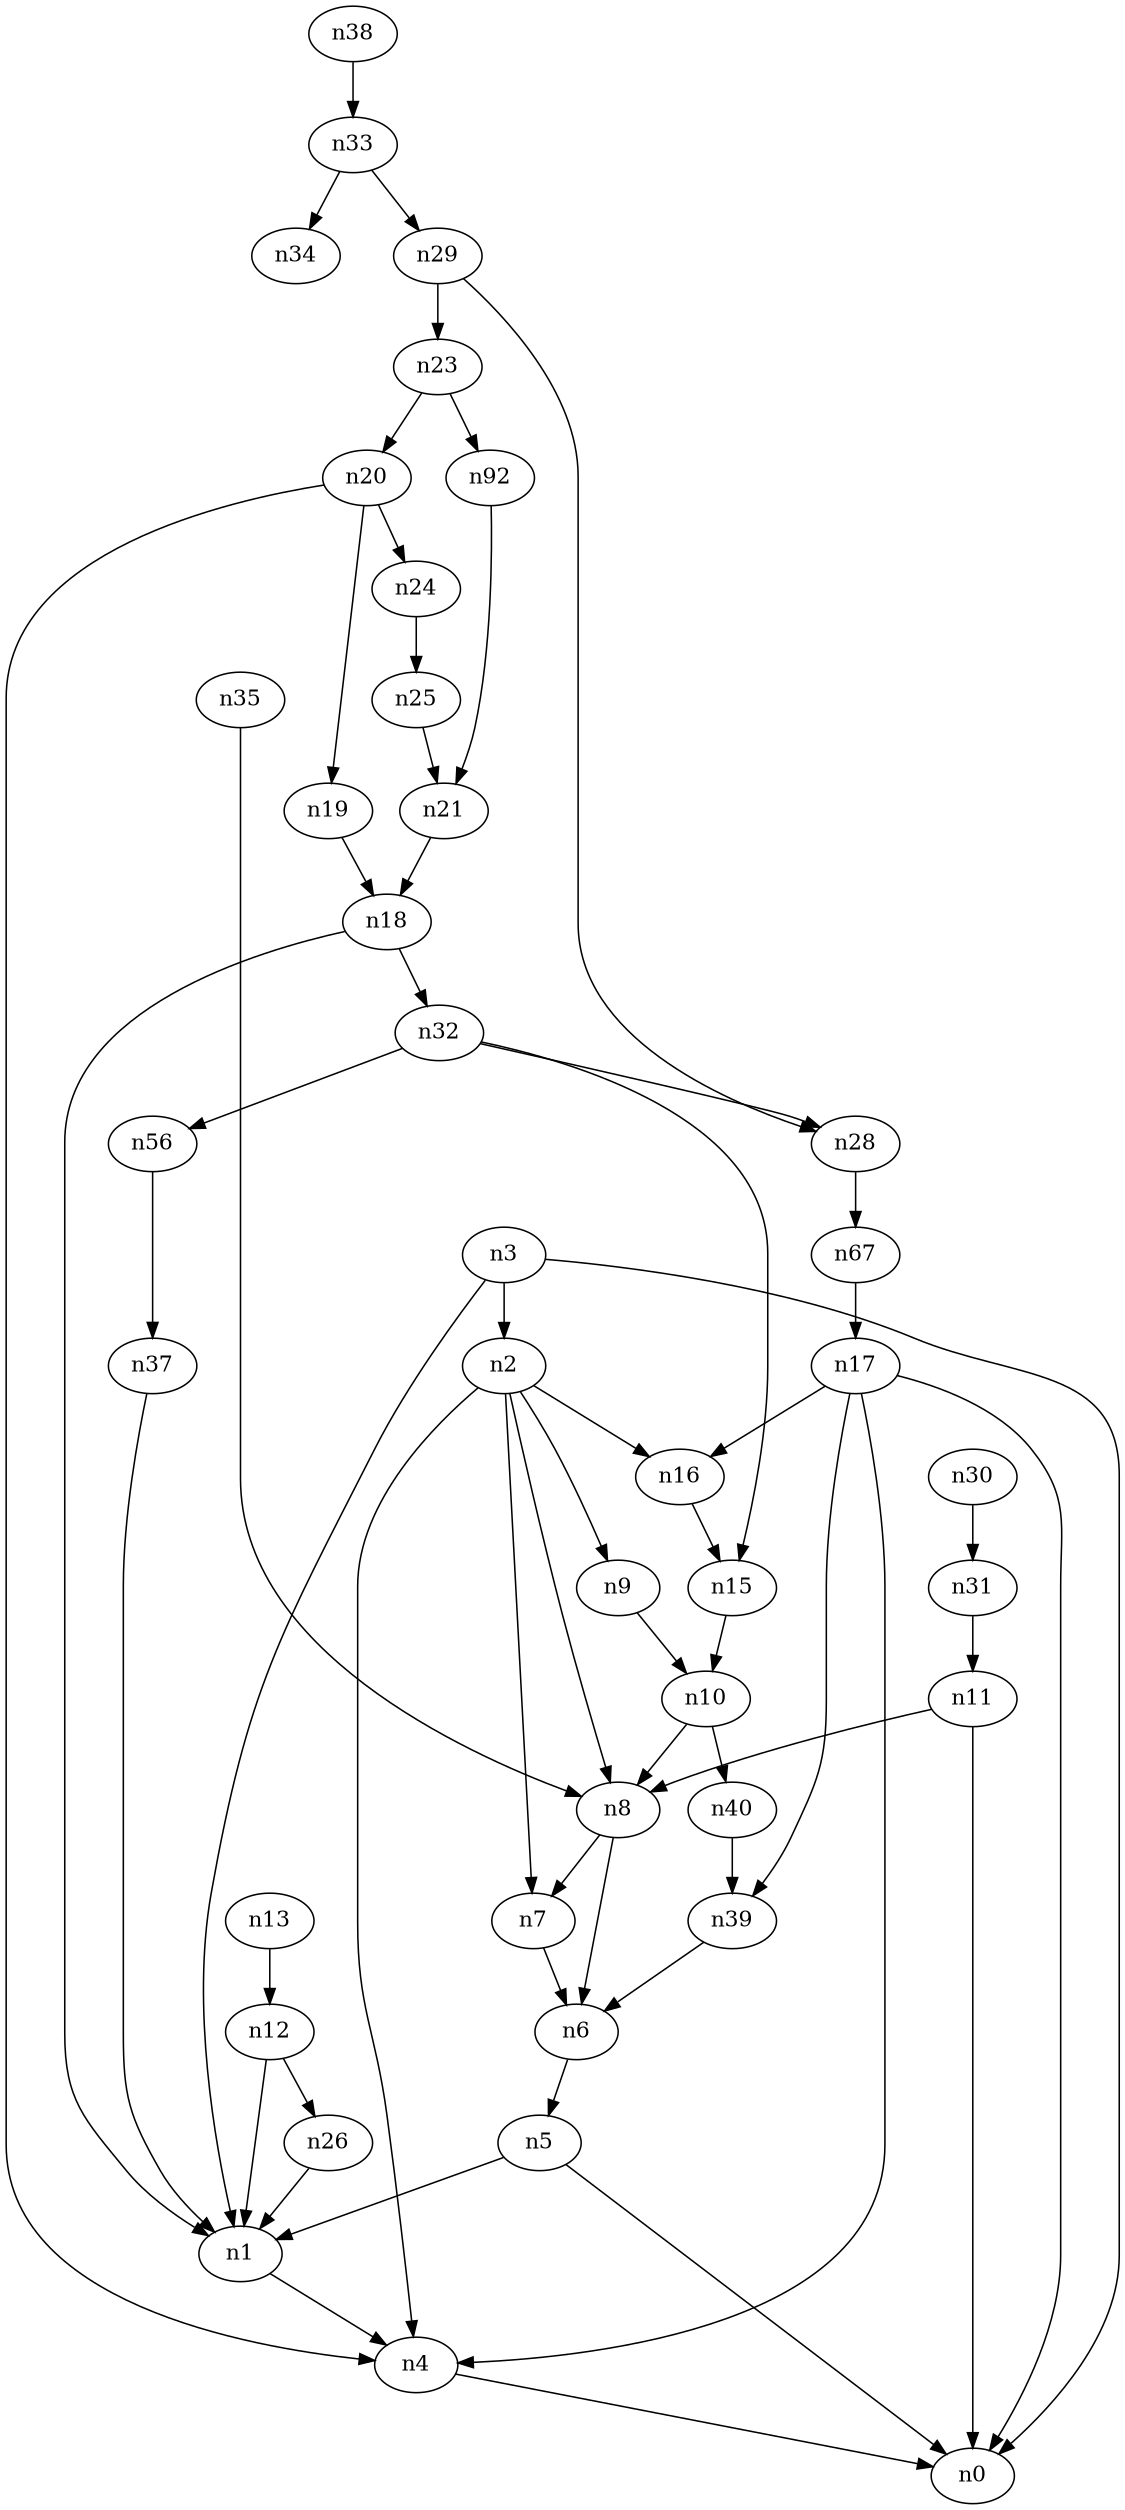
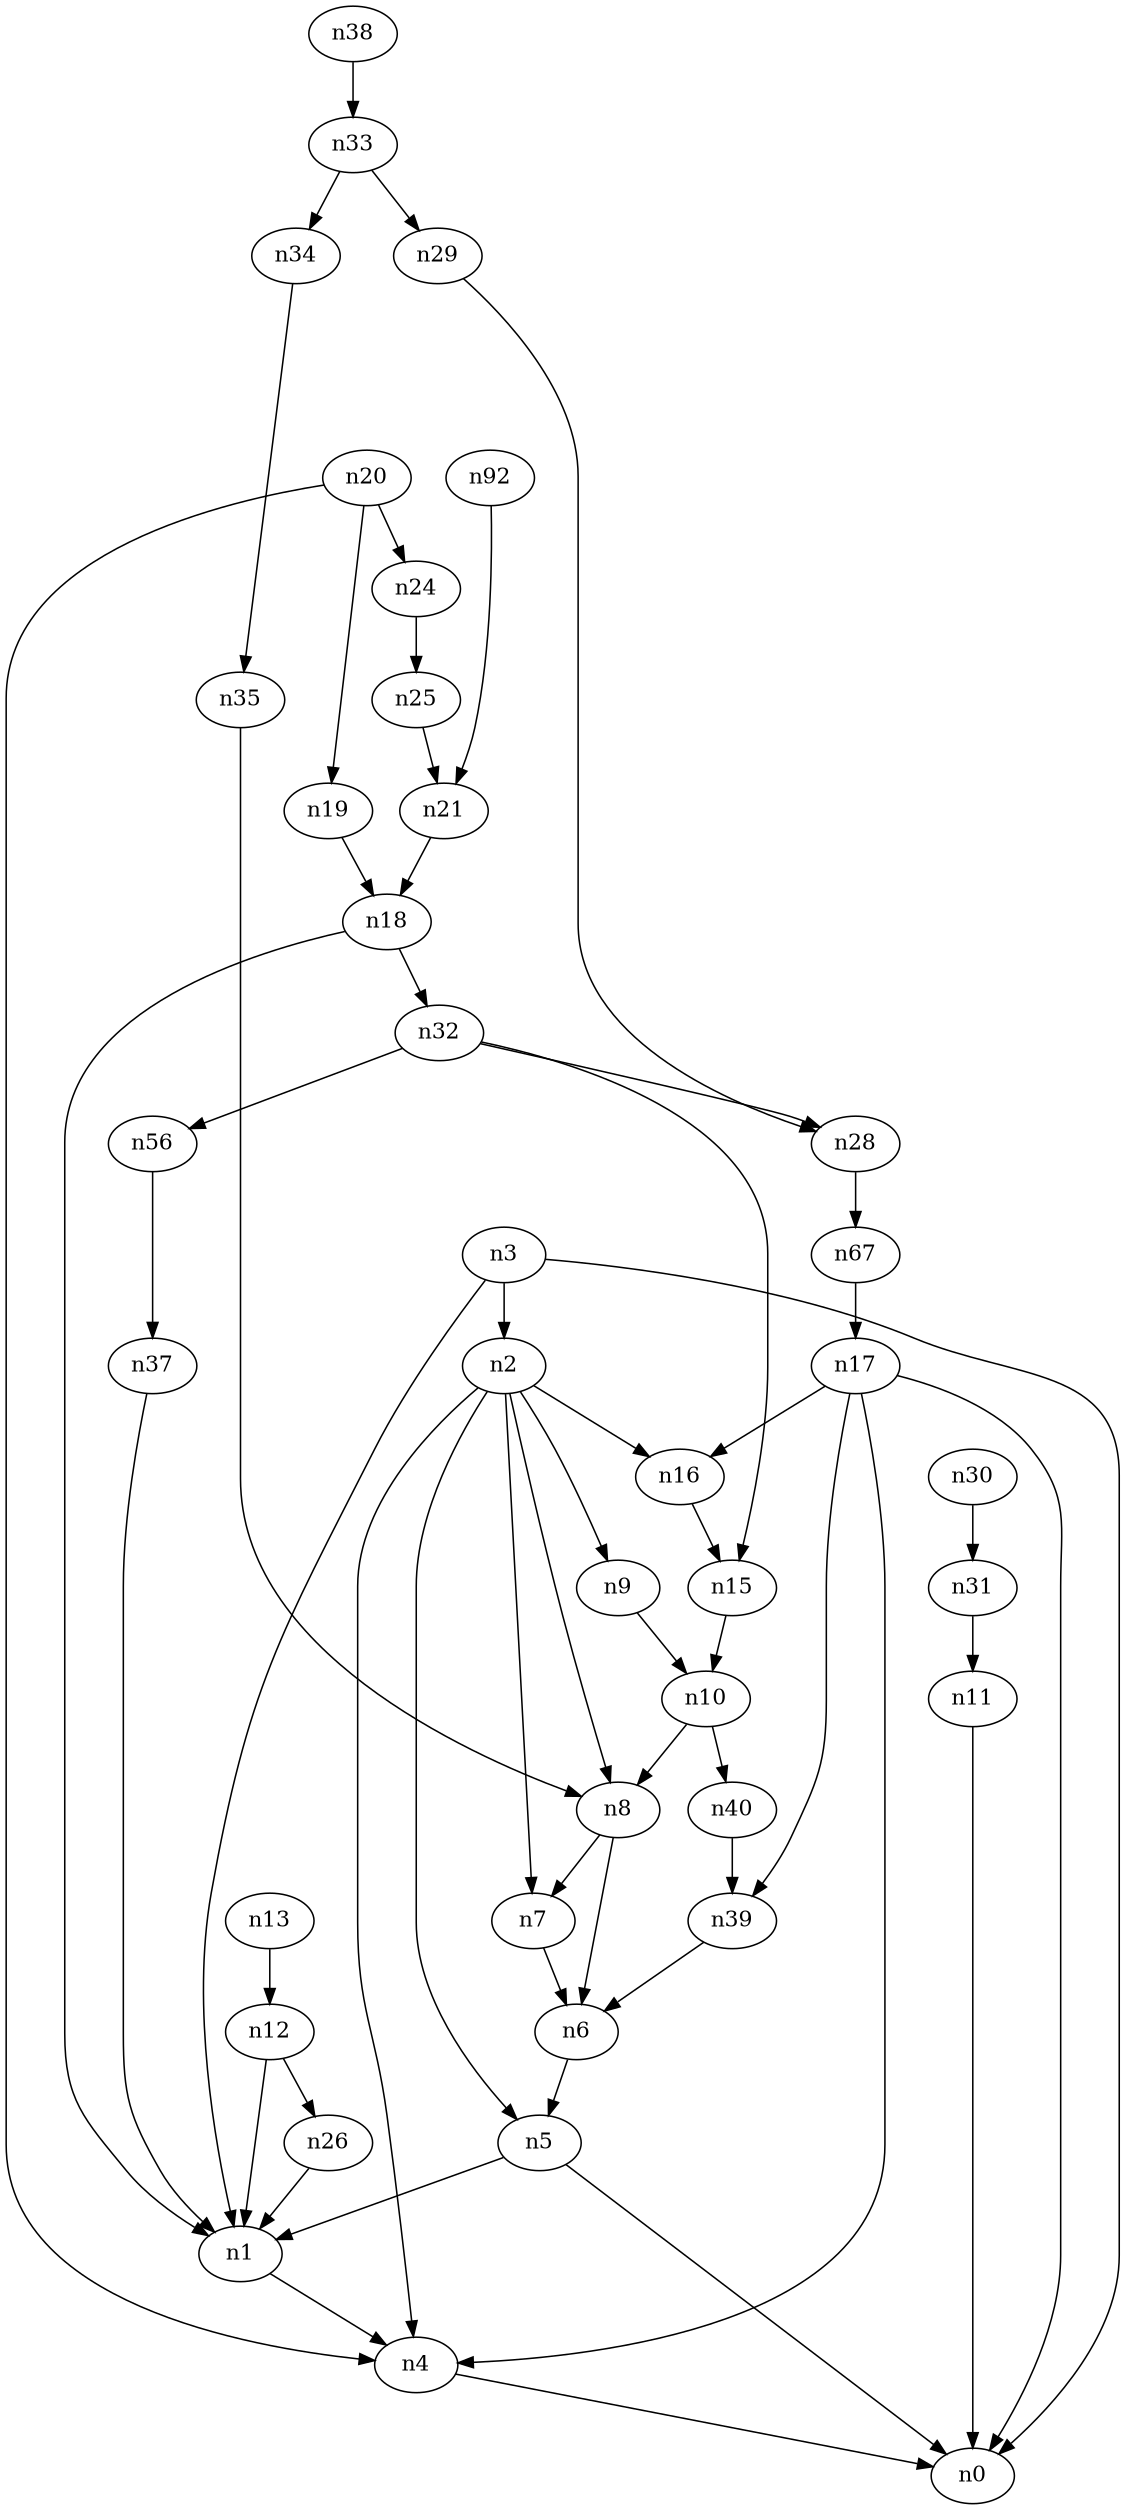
node "n23": removed
edge "n34" -> "n35": added
edge "n11" -> "n8": removed
edge "n2" -> "n5": added
